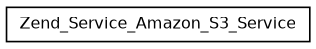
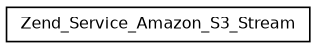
node "Zend_Service_Amazon_S3_Service": label "Zend_Service_Amazon_S3_Service" -> "Zend_Service_Amazon_S3_Stream"
